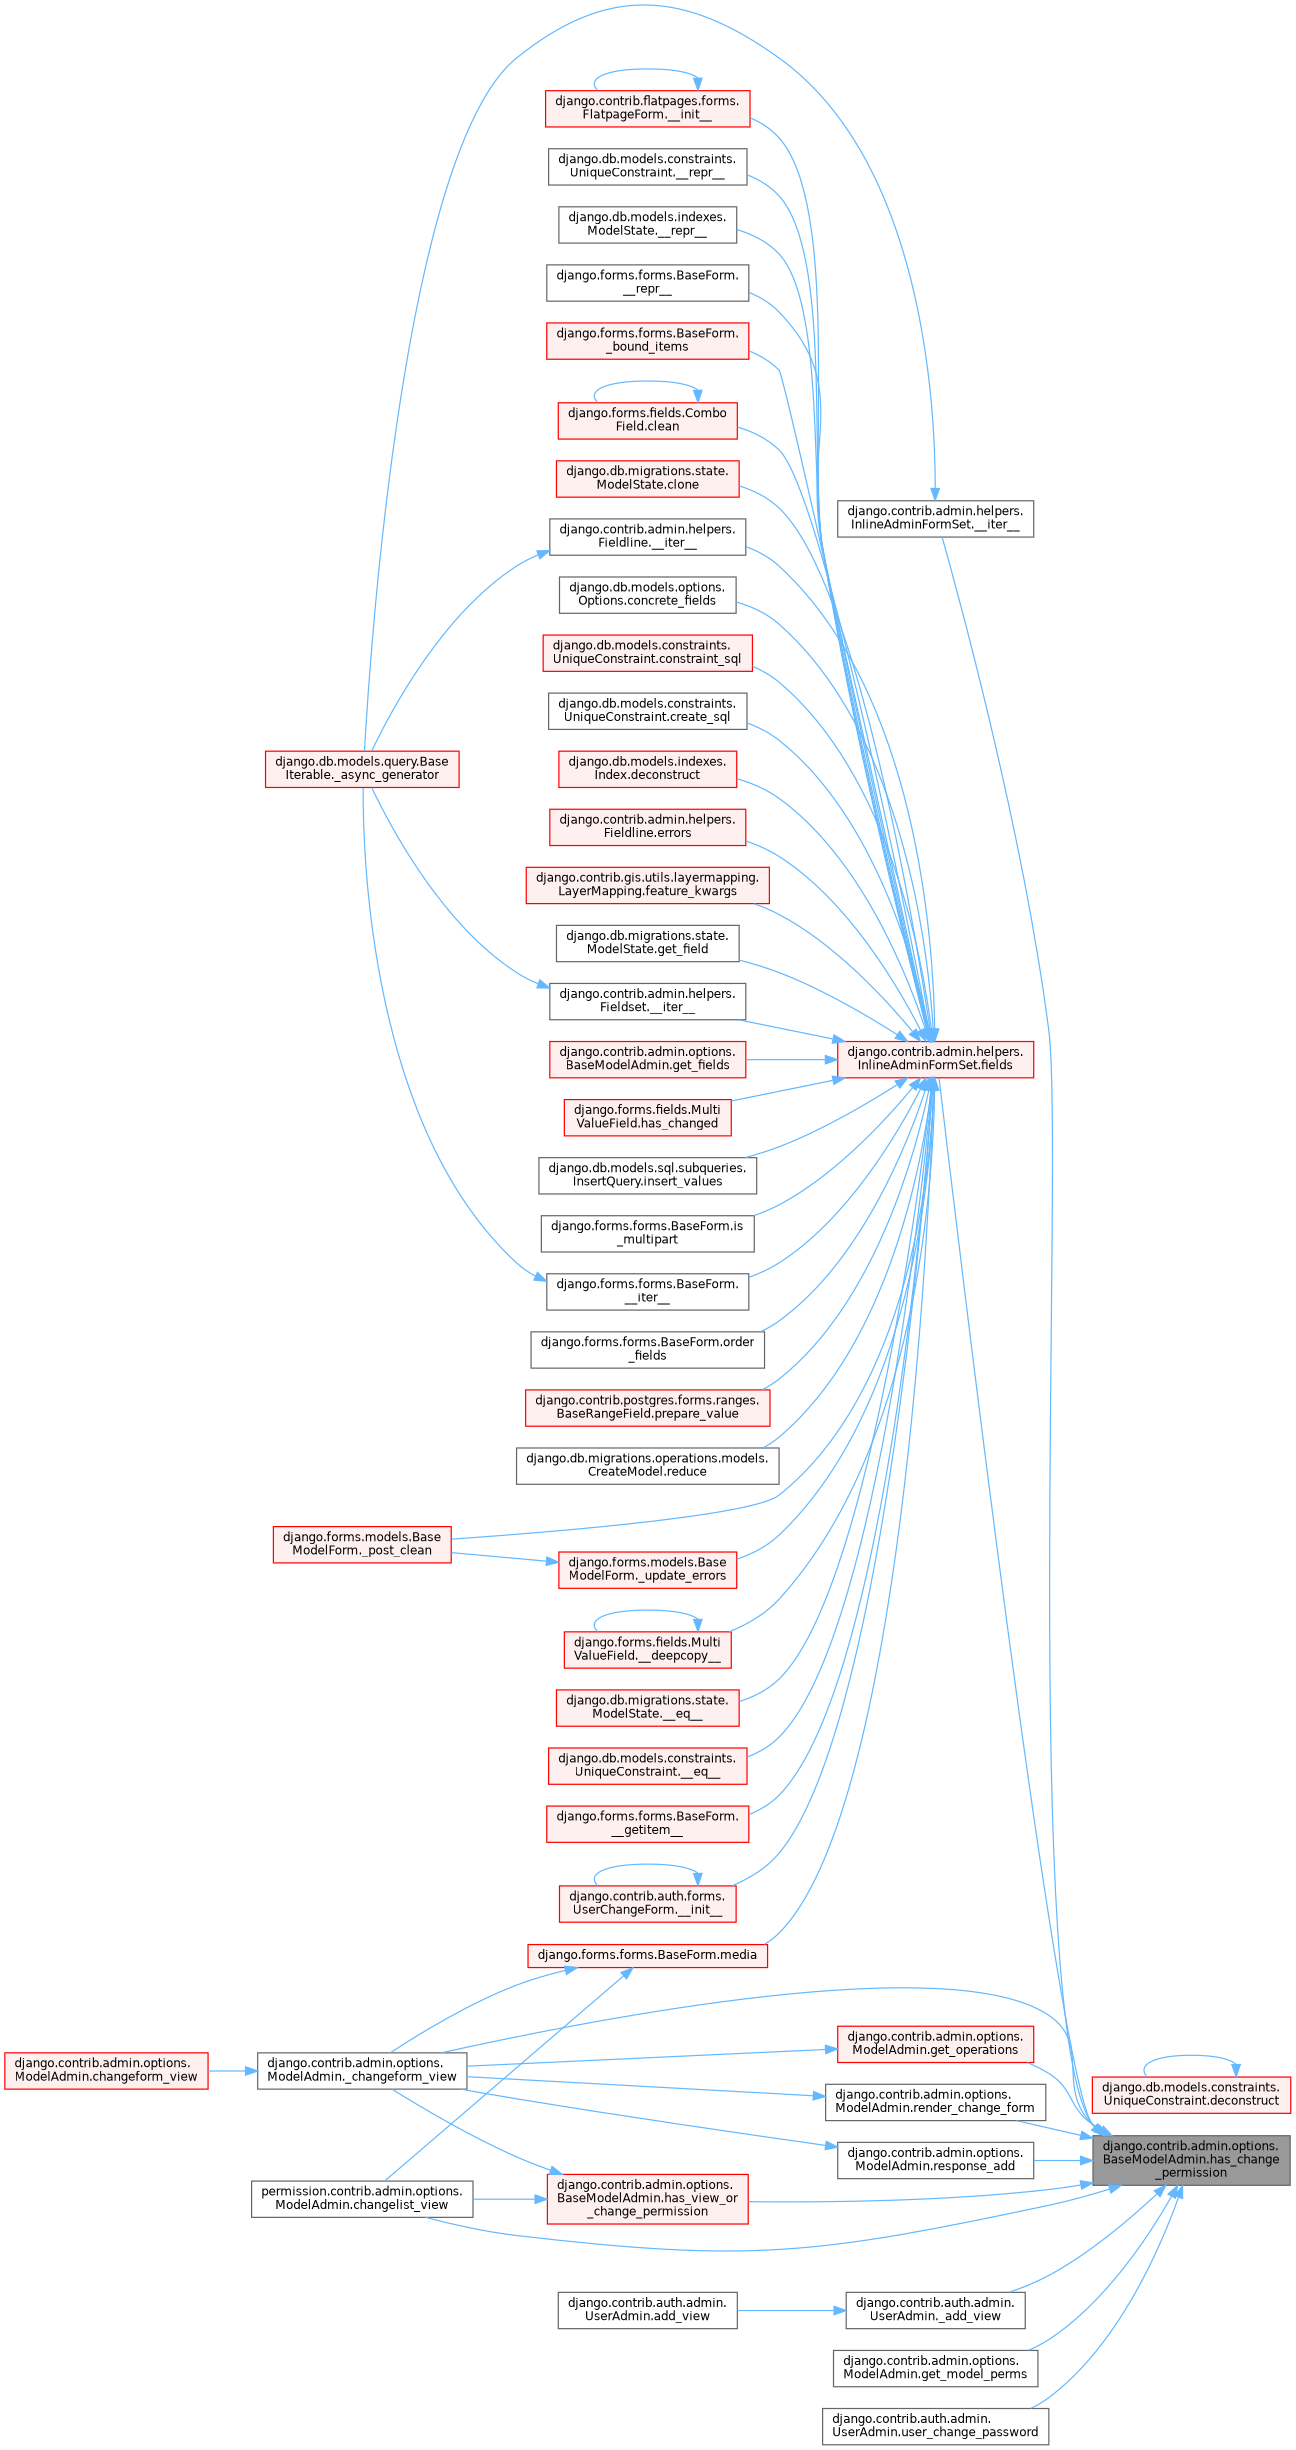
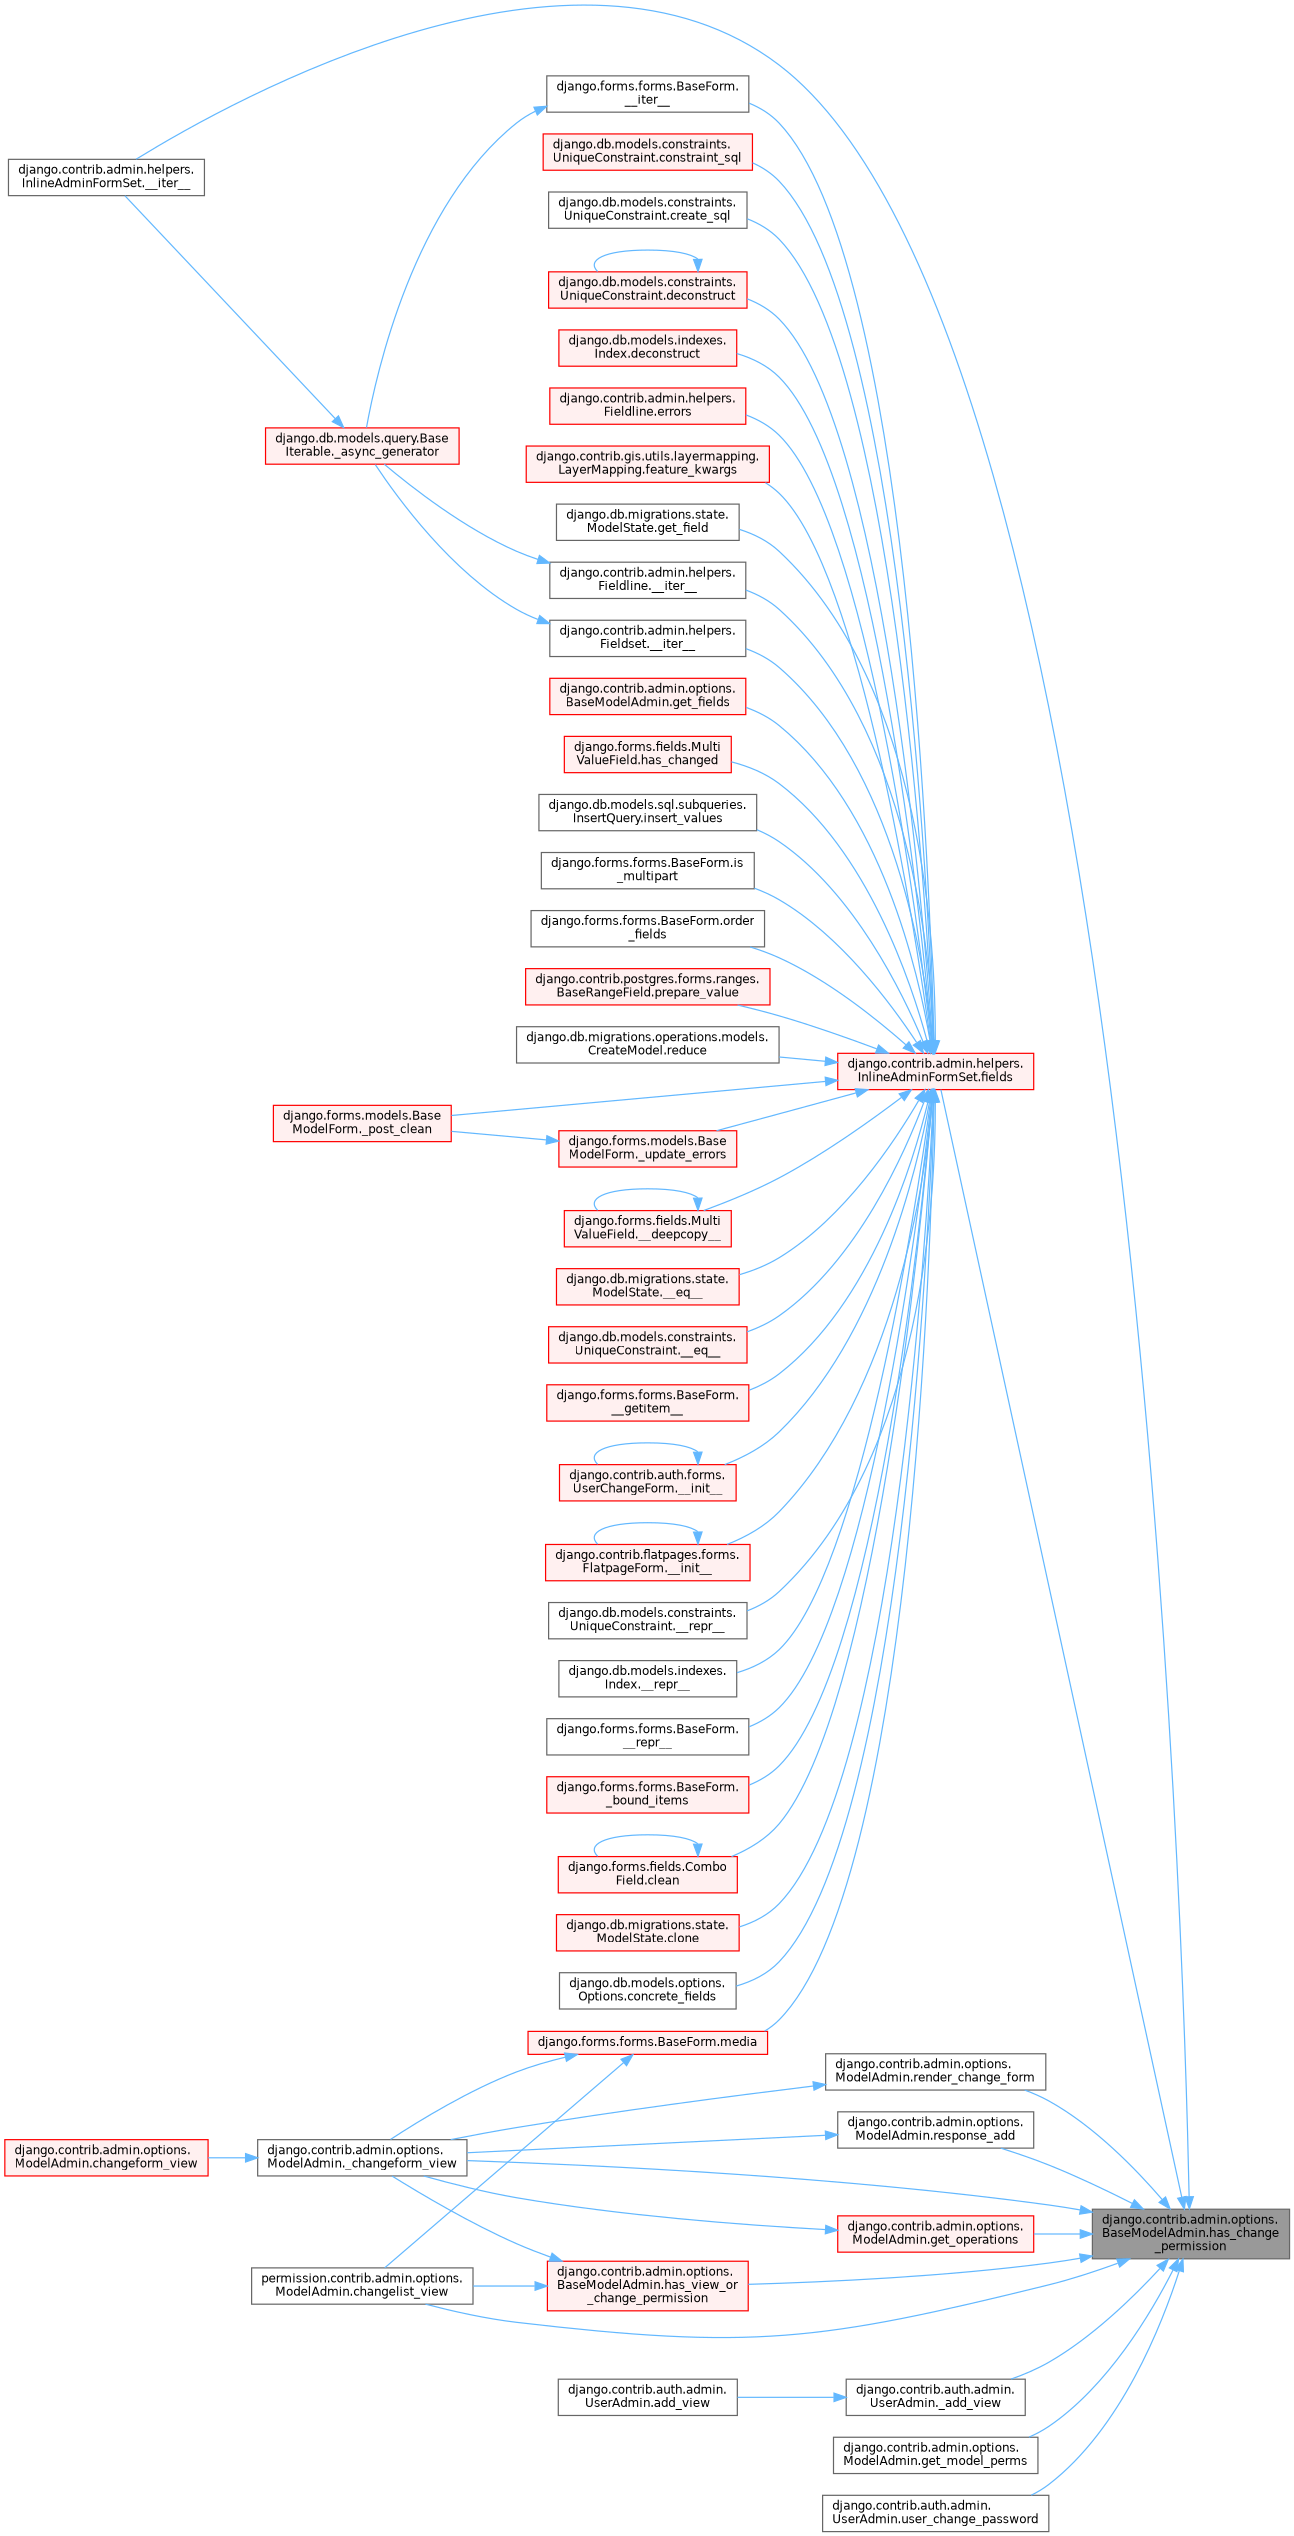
edge "django.db.models.query.Base Iterable._async_generator" -> "django.contrib.admin.helpers. InlineAdminFormSet.__iter__": reversed
node "django.db.models.indexes. ModelState.__repr__": label "django.db.models.indexes. ModelState.__repr__" -> "django.db.models.indexes. Index.__repr__"
edge "django.db.models.constraints. UniqueConstraint.deconstruct" -> "django.contrib.admin.helpers. InlineAdminFormSet.fields": added
